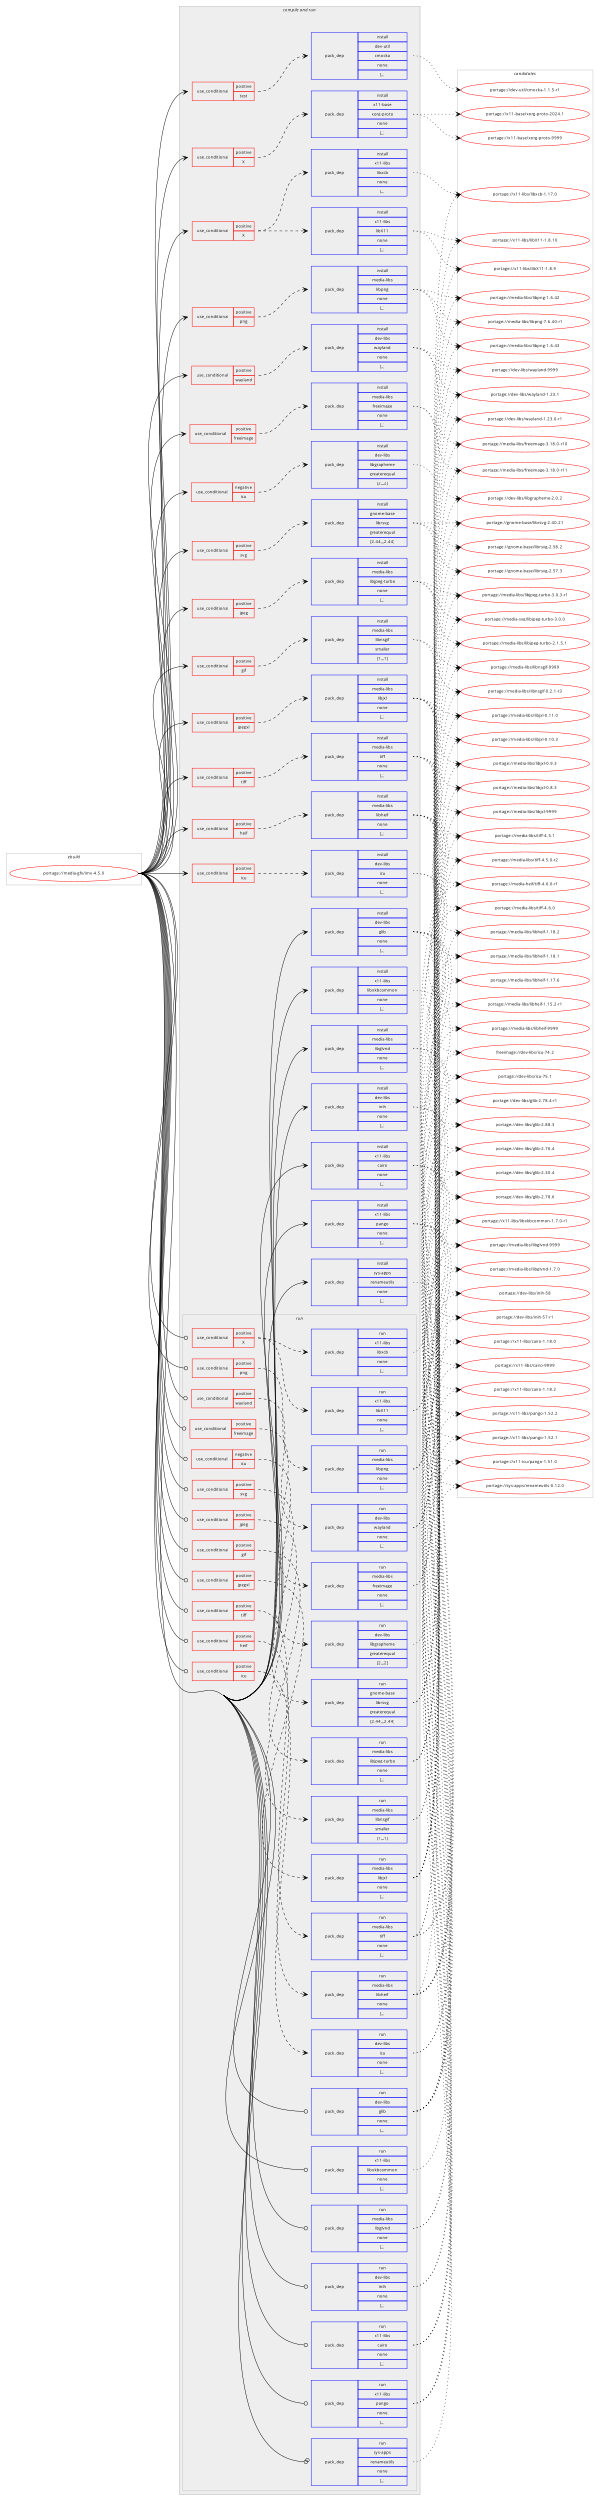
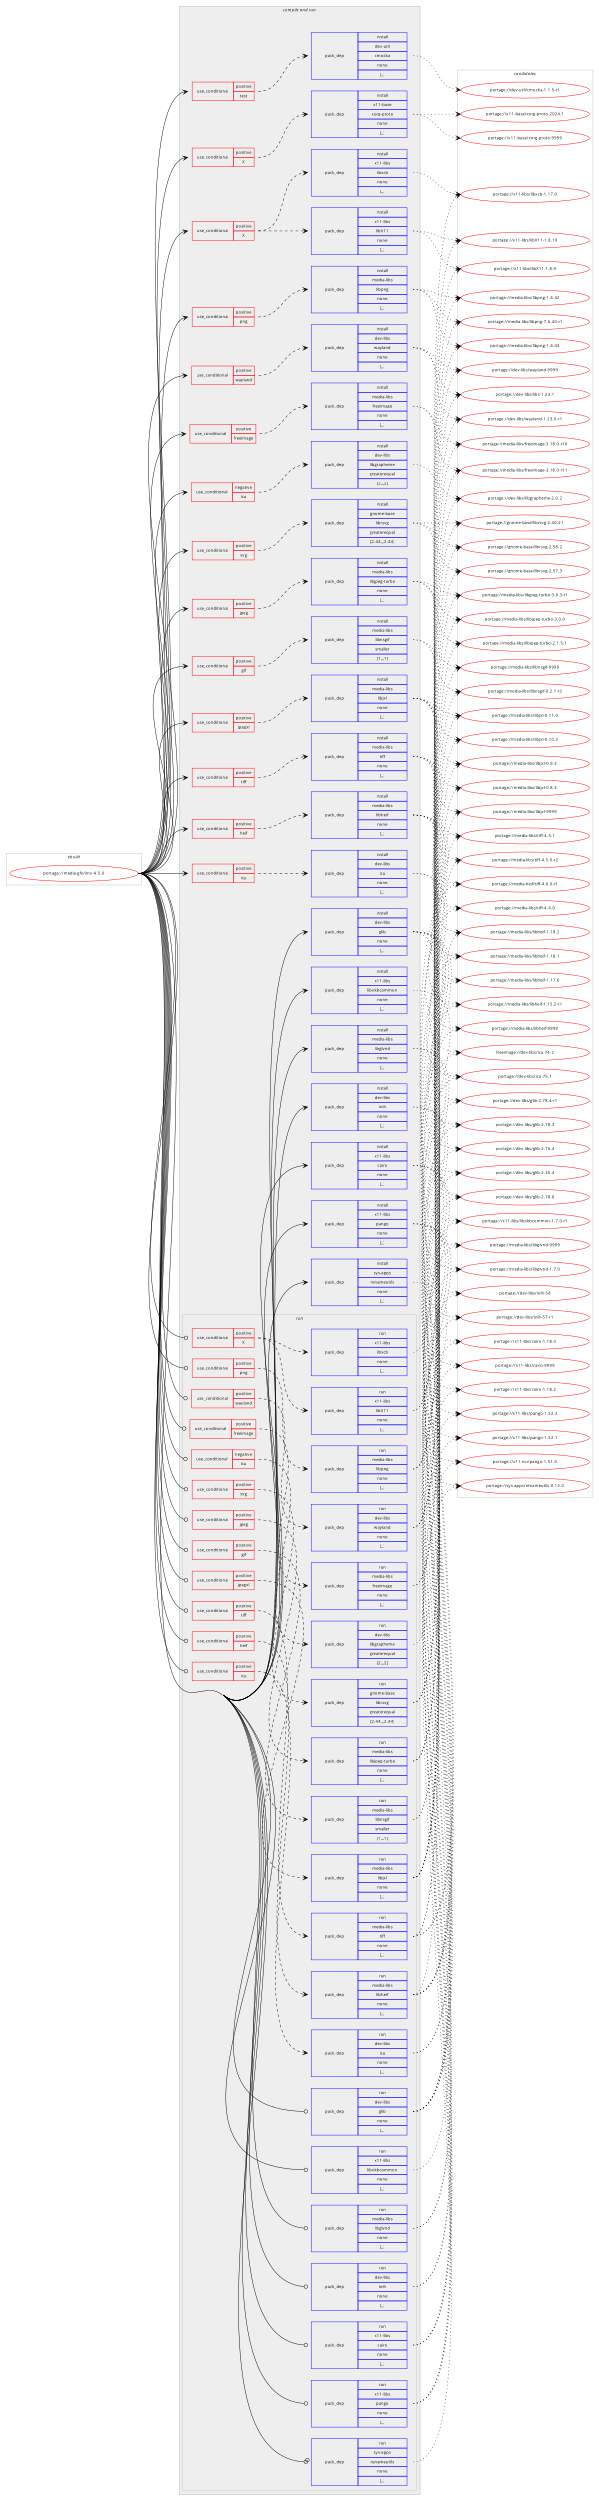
node "portage://dev-libs/wayland-1.23.1": label "portage://dev-libs/wayland-1.23.1" -> "portage://dev-libs/libs-1.23.1"
node "portage://media-svg/libjpeg-turbo-3.0.0": label "portage://media-svg/libjpeg-turbo-3.0.0" -> "portage://media-libs/libjpeg-turbo-3.0.0"
node "portage://dev-libs/glib-2.88.3": label "portage://dev-libs/glib-2.88.3" -> "portage://dev-libs/glib-2.78.3"
